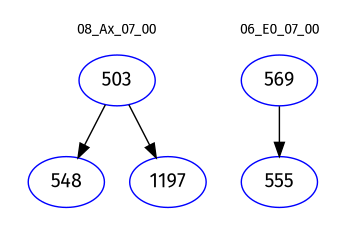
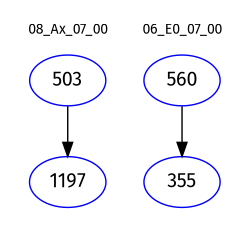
node "569": label "569" -> "560"
node "548": removed
node "555": label "555" -> "355"
